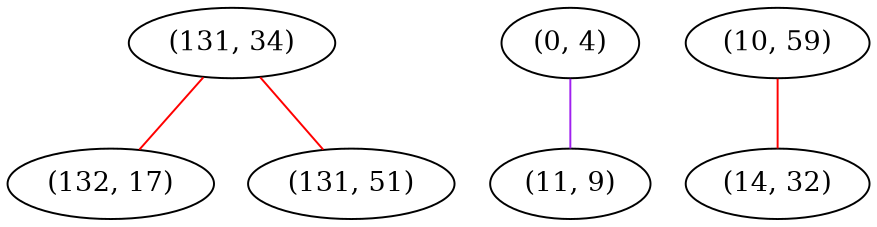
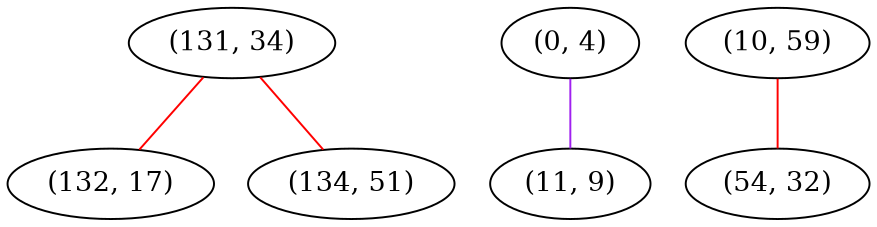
node "(131, 51)": label "(131, 51)" -> "(134, 51)"
node "(14, 32)": label "(14, 32)" -> "(54, 32)"
